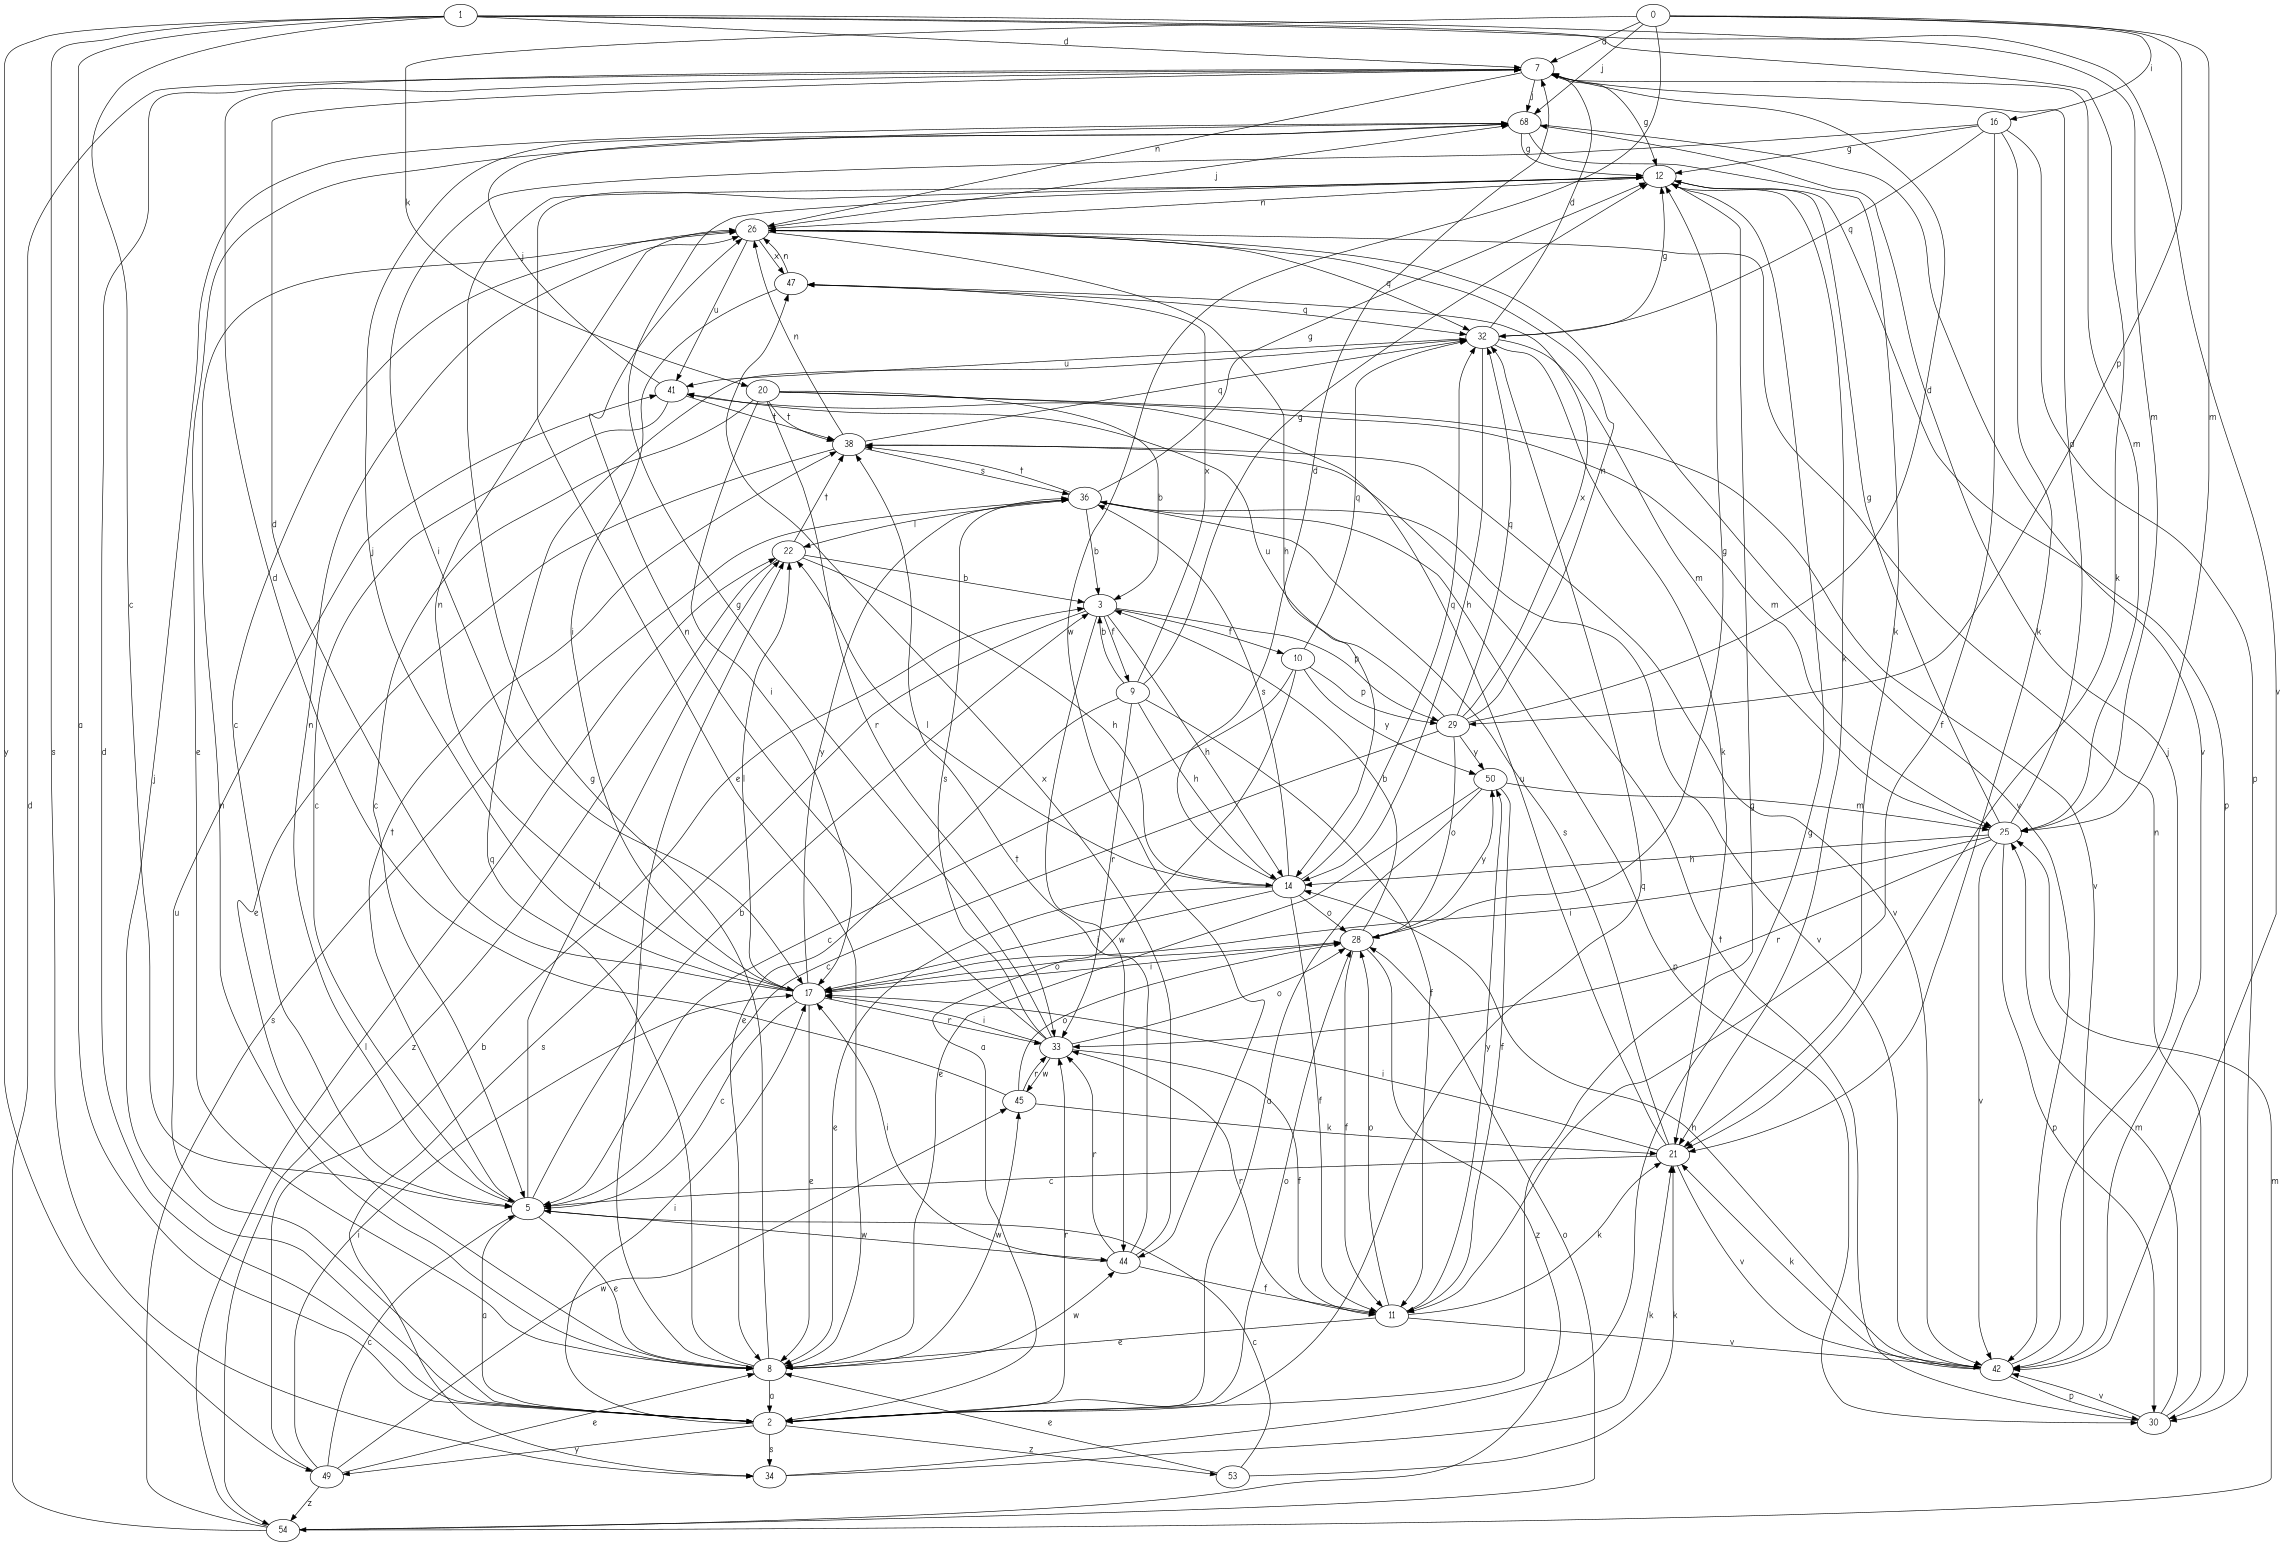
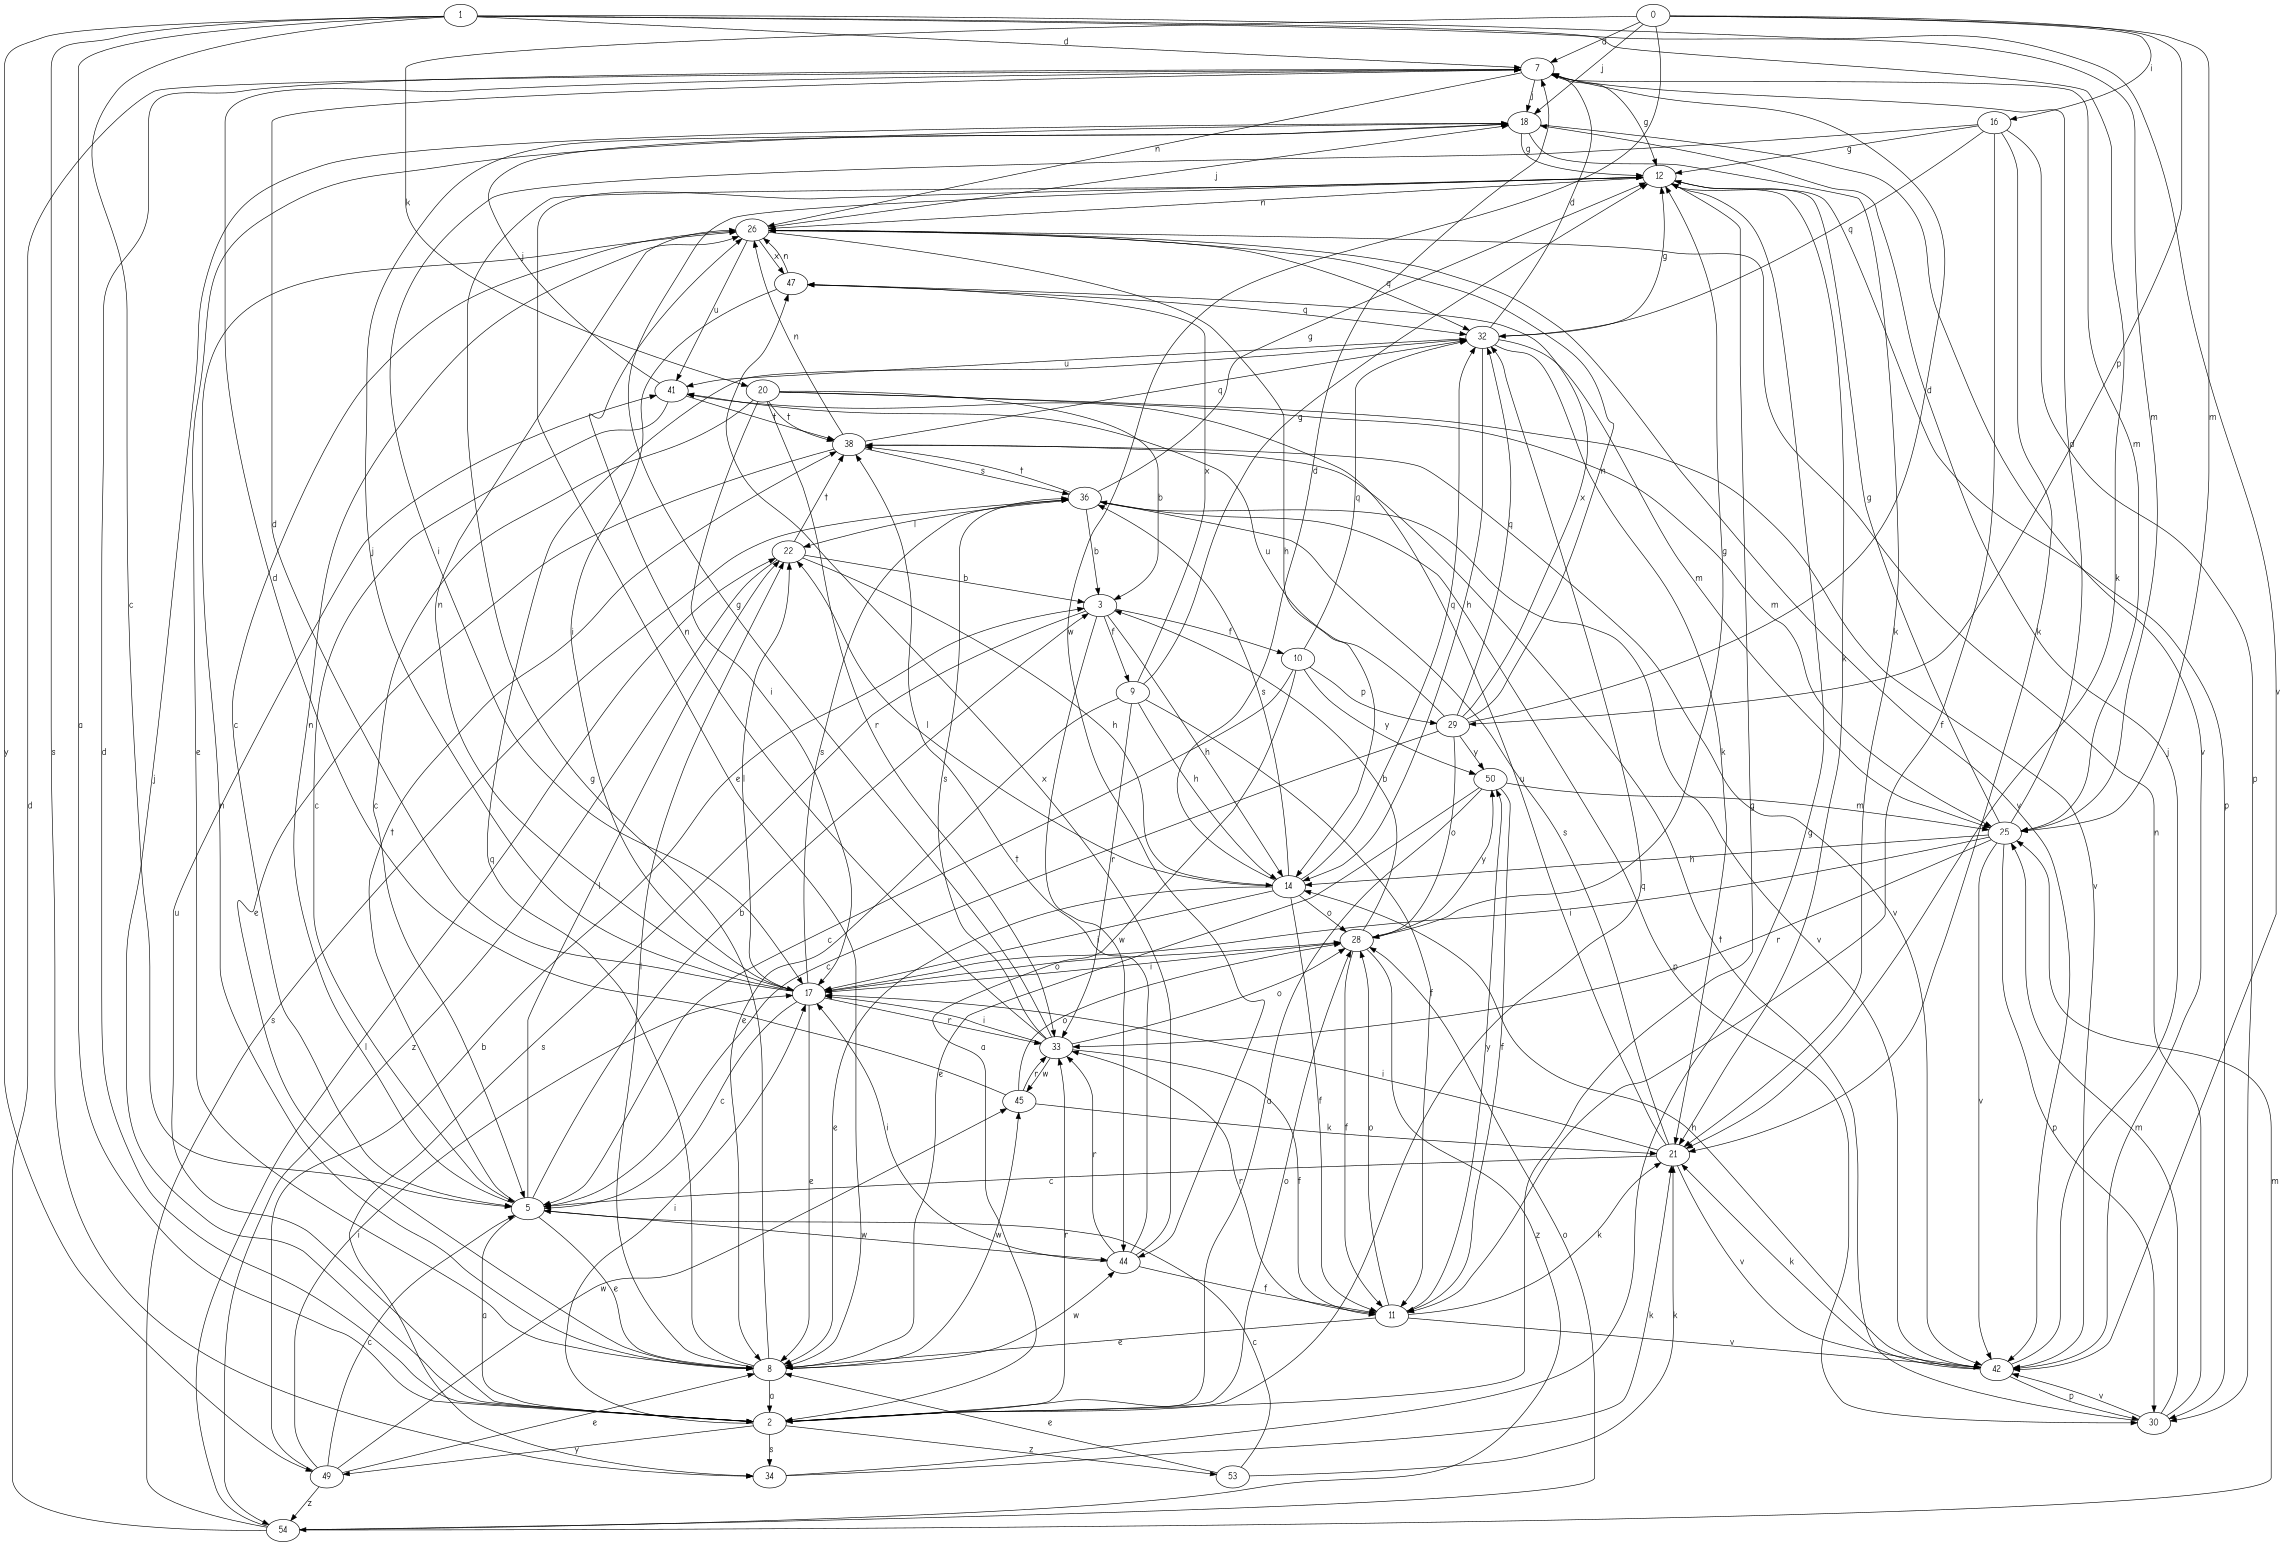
node "68": label "68" -> "18"
edge "3" -> "29": removed, label "p"
edge "9" -> "3": removed, label "b"
edge "17" -> "36": label "y" -> "s"
